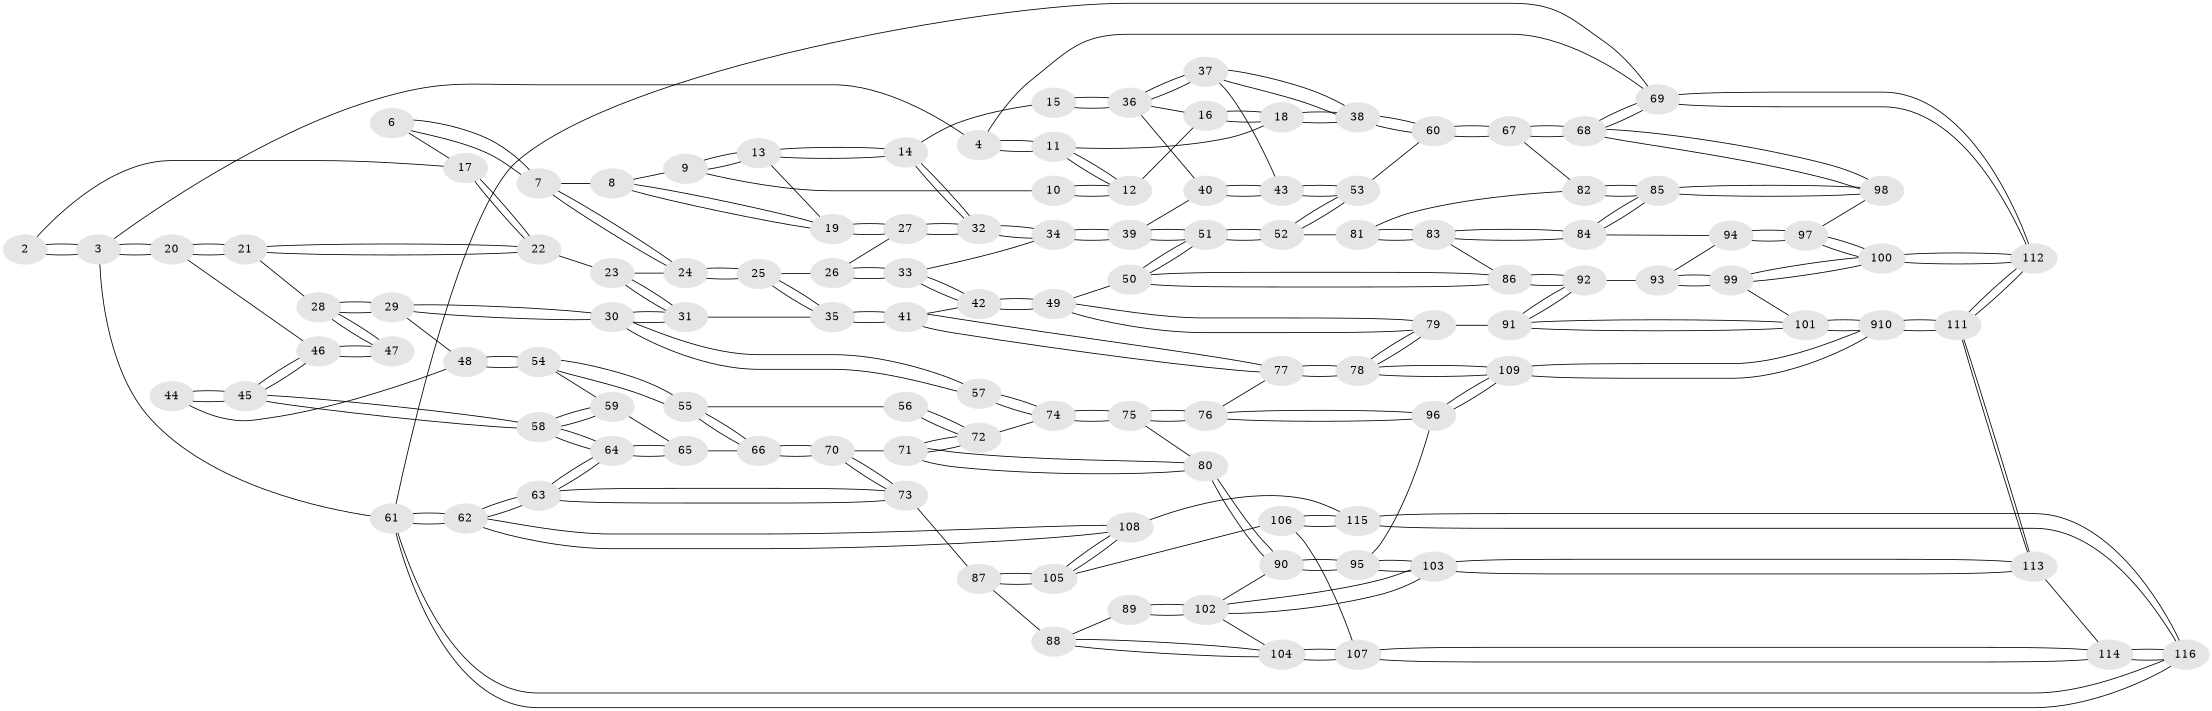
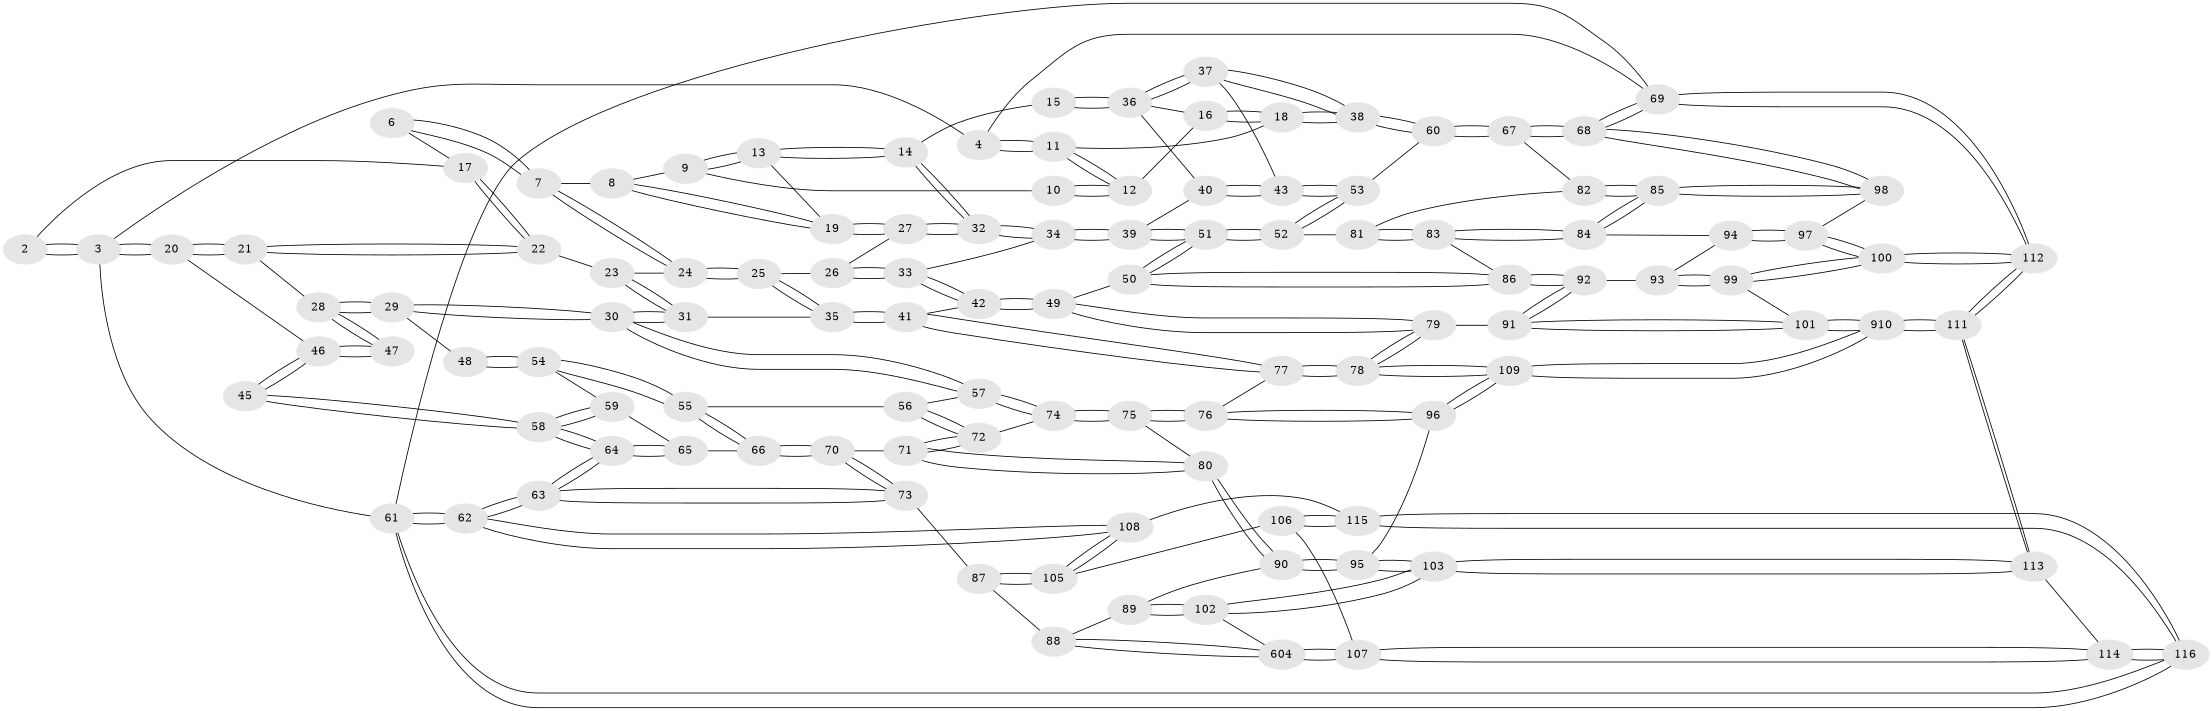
node "44": removed
edge "57" -- "56": added
edge "90" -- "102": now "90" -- "89"
node "104": label "104" -> "604"
